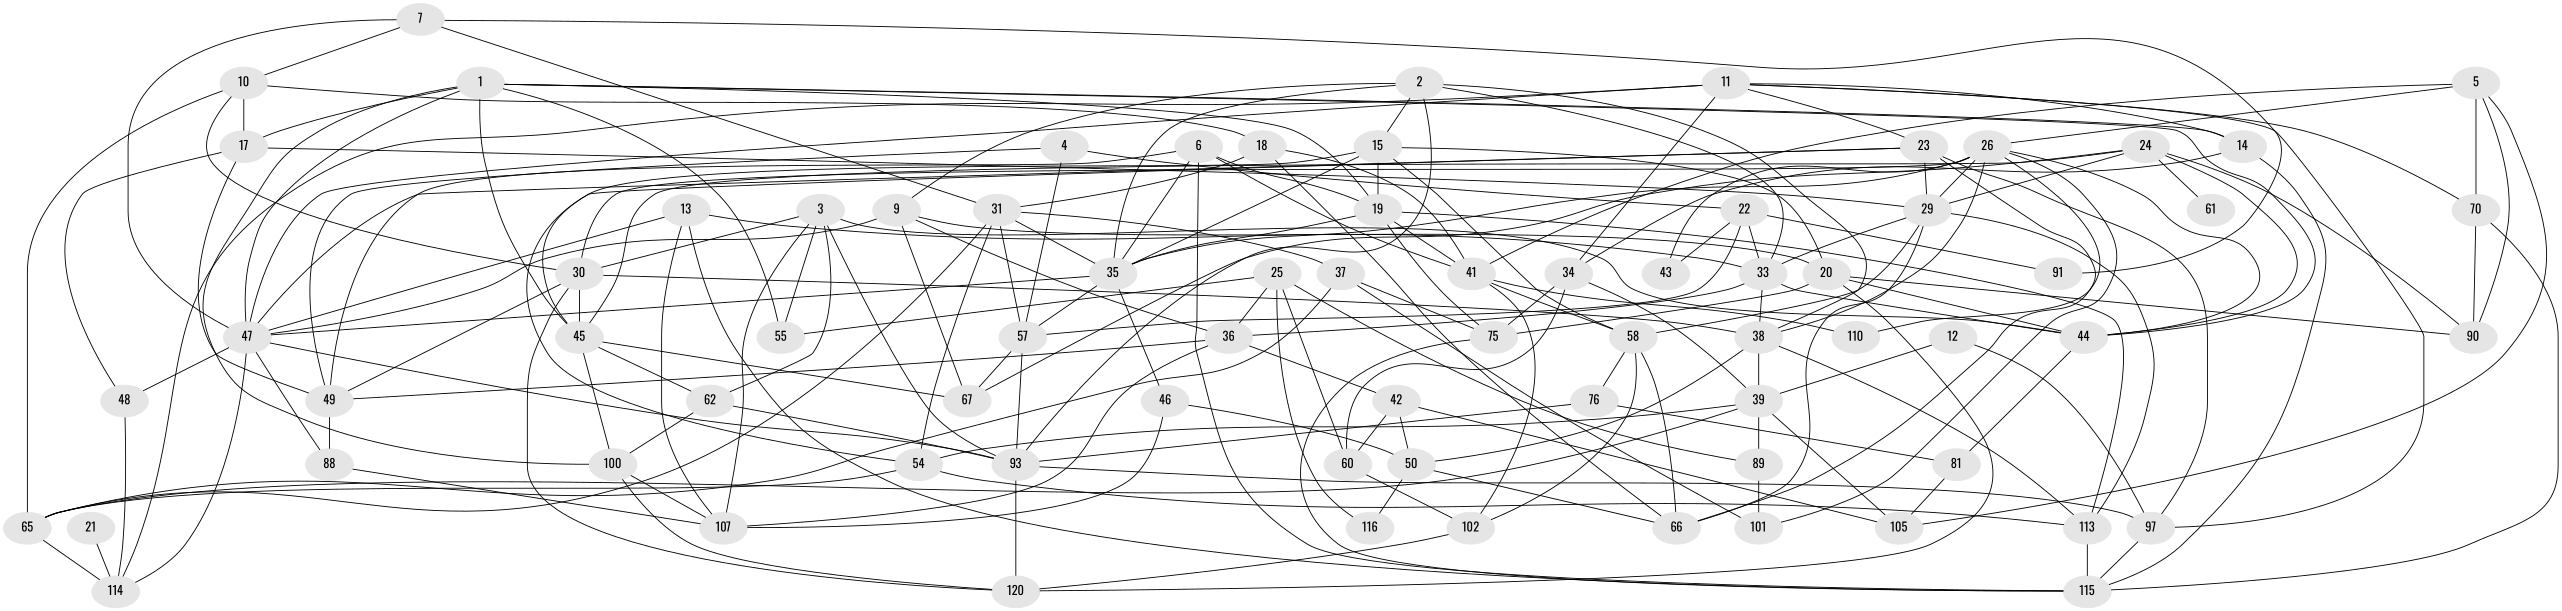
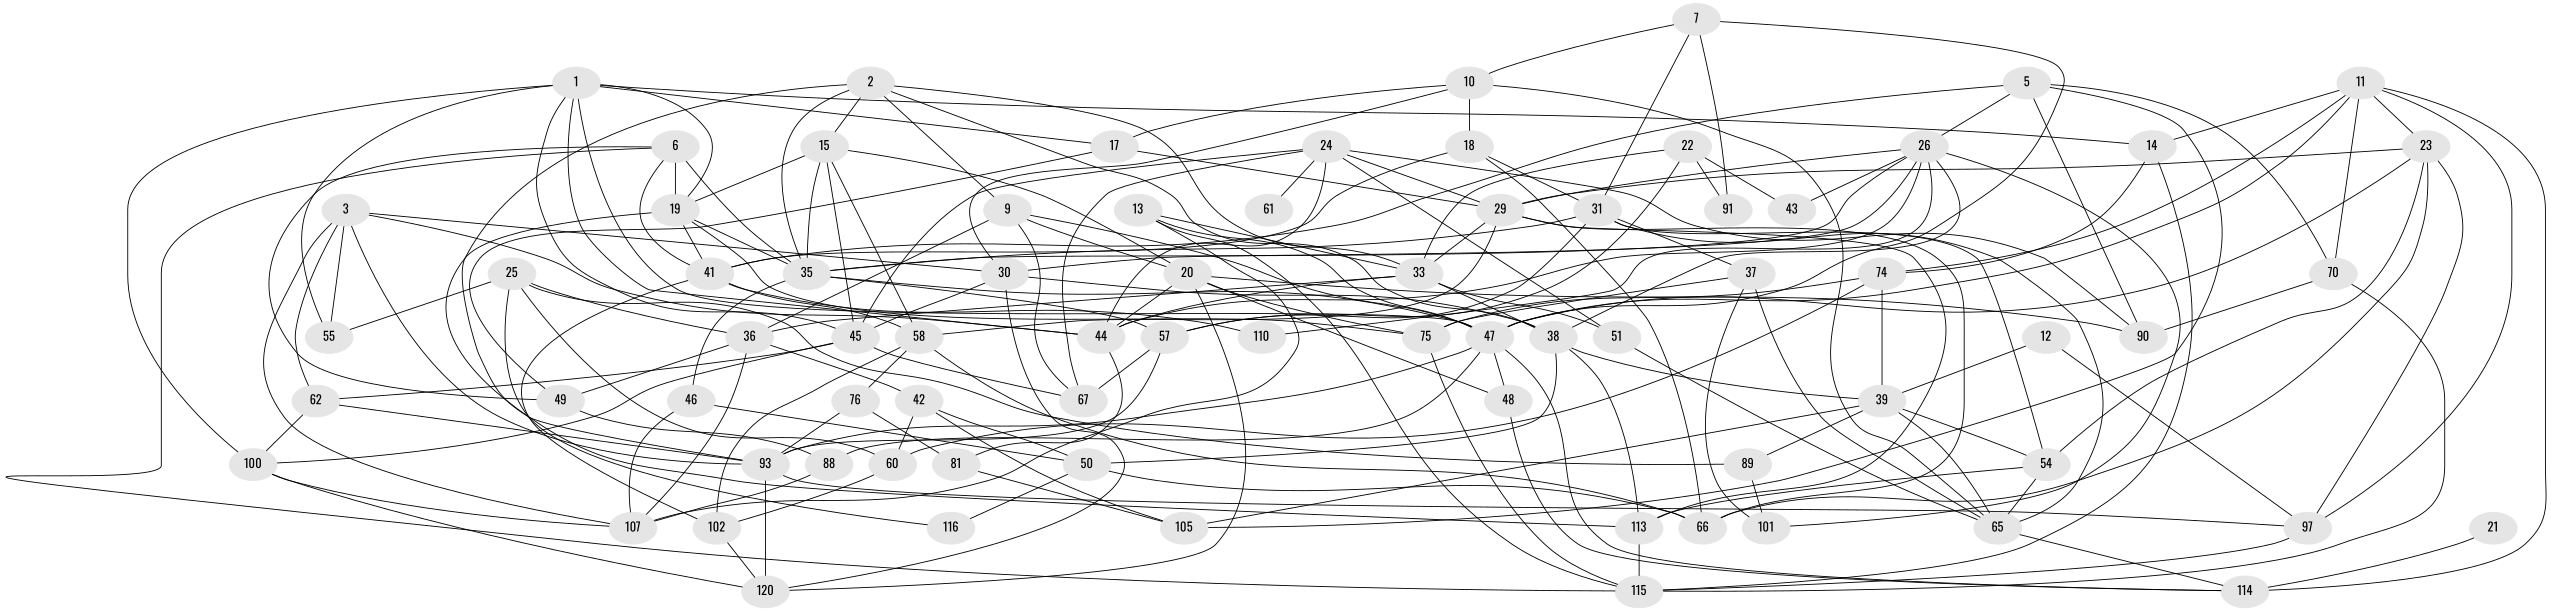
node "4": removed
edge "17" -- "48": now "20" -- "48"
node "34": label "34" -> "74"
edge "30" -- "49": removed
node "51": added
